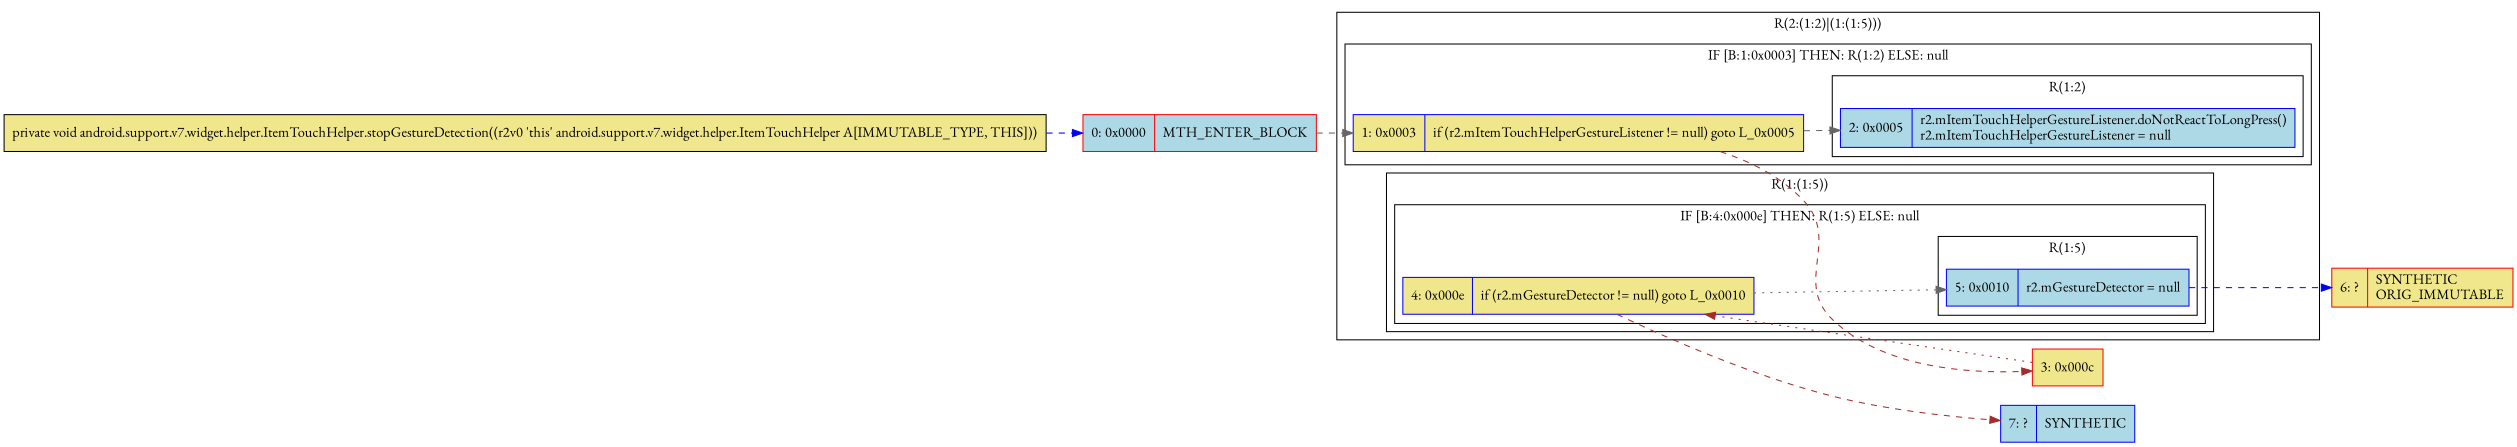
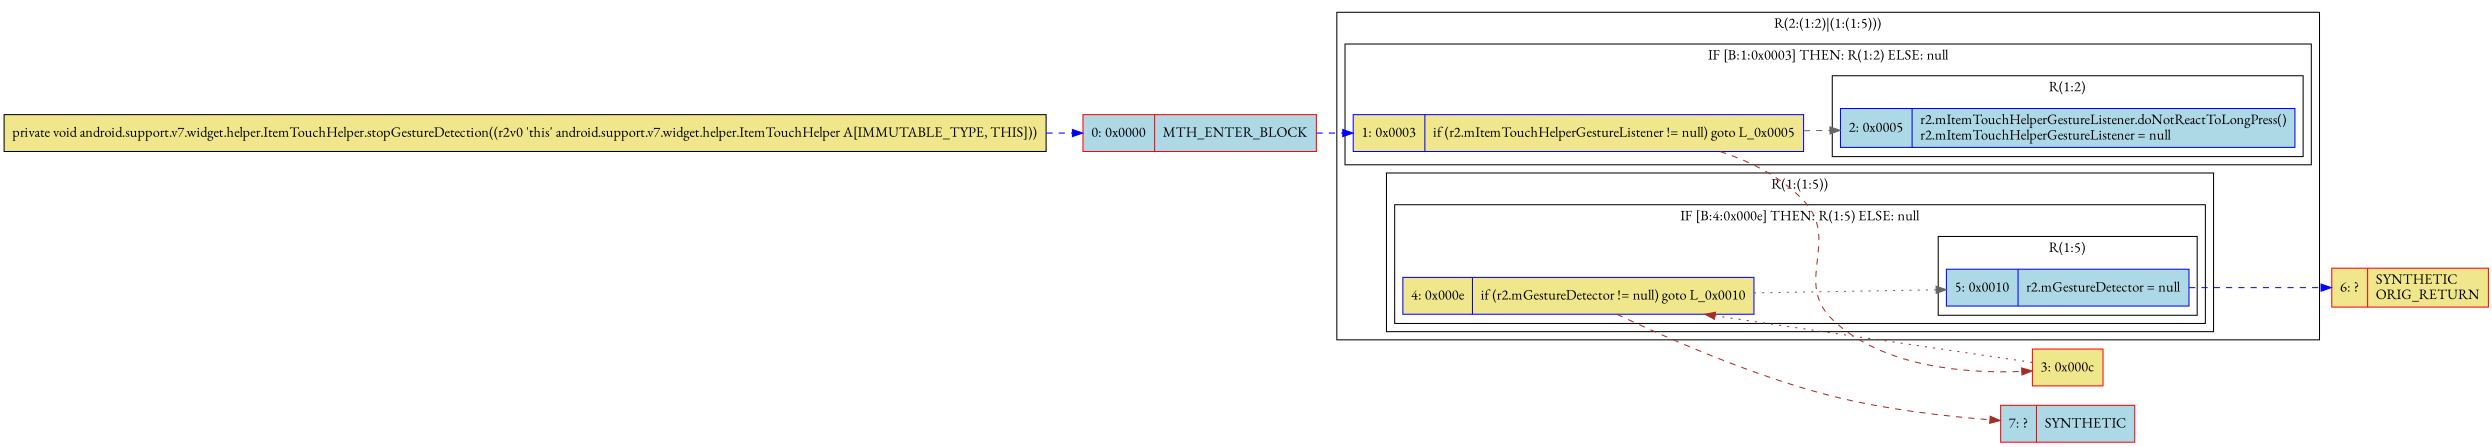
edge "0: 0x0000" -> "1: 0x0003": color gray40 -> blue
node "6: ?": text "ORIG_IMMUTABLE" -> "ORIG_RETURN"
node "7: ?": color blue -> red
